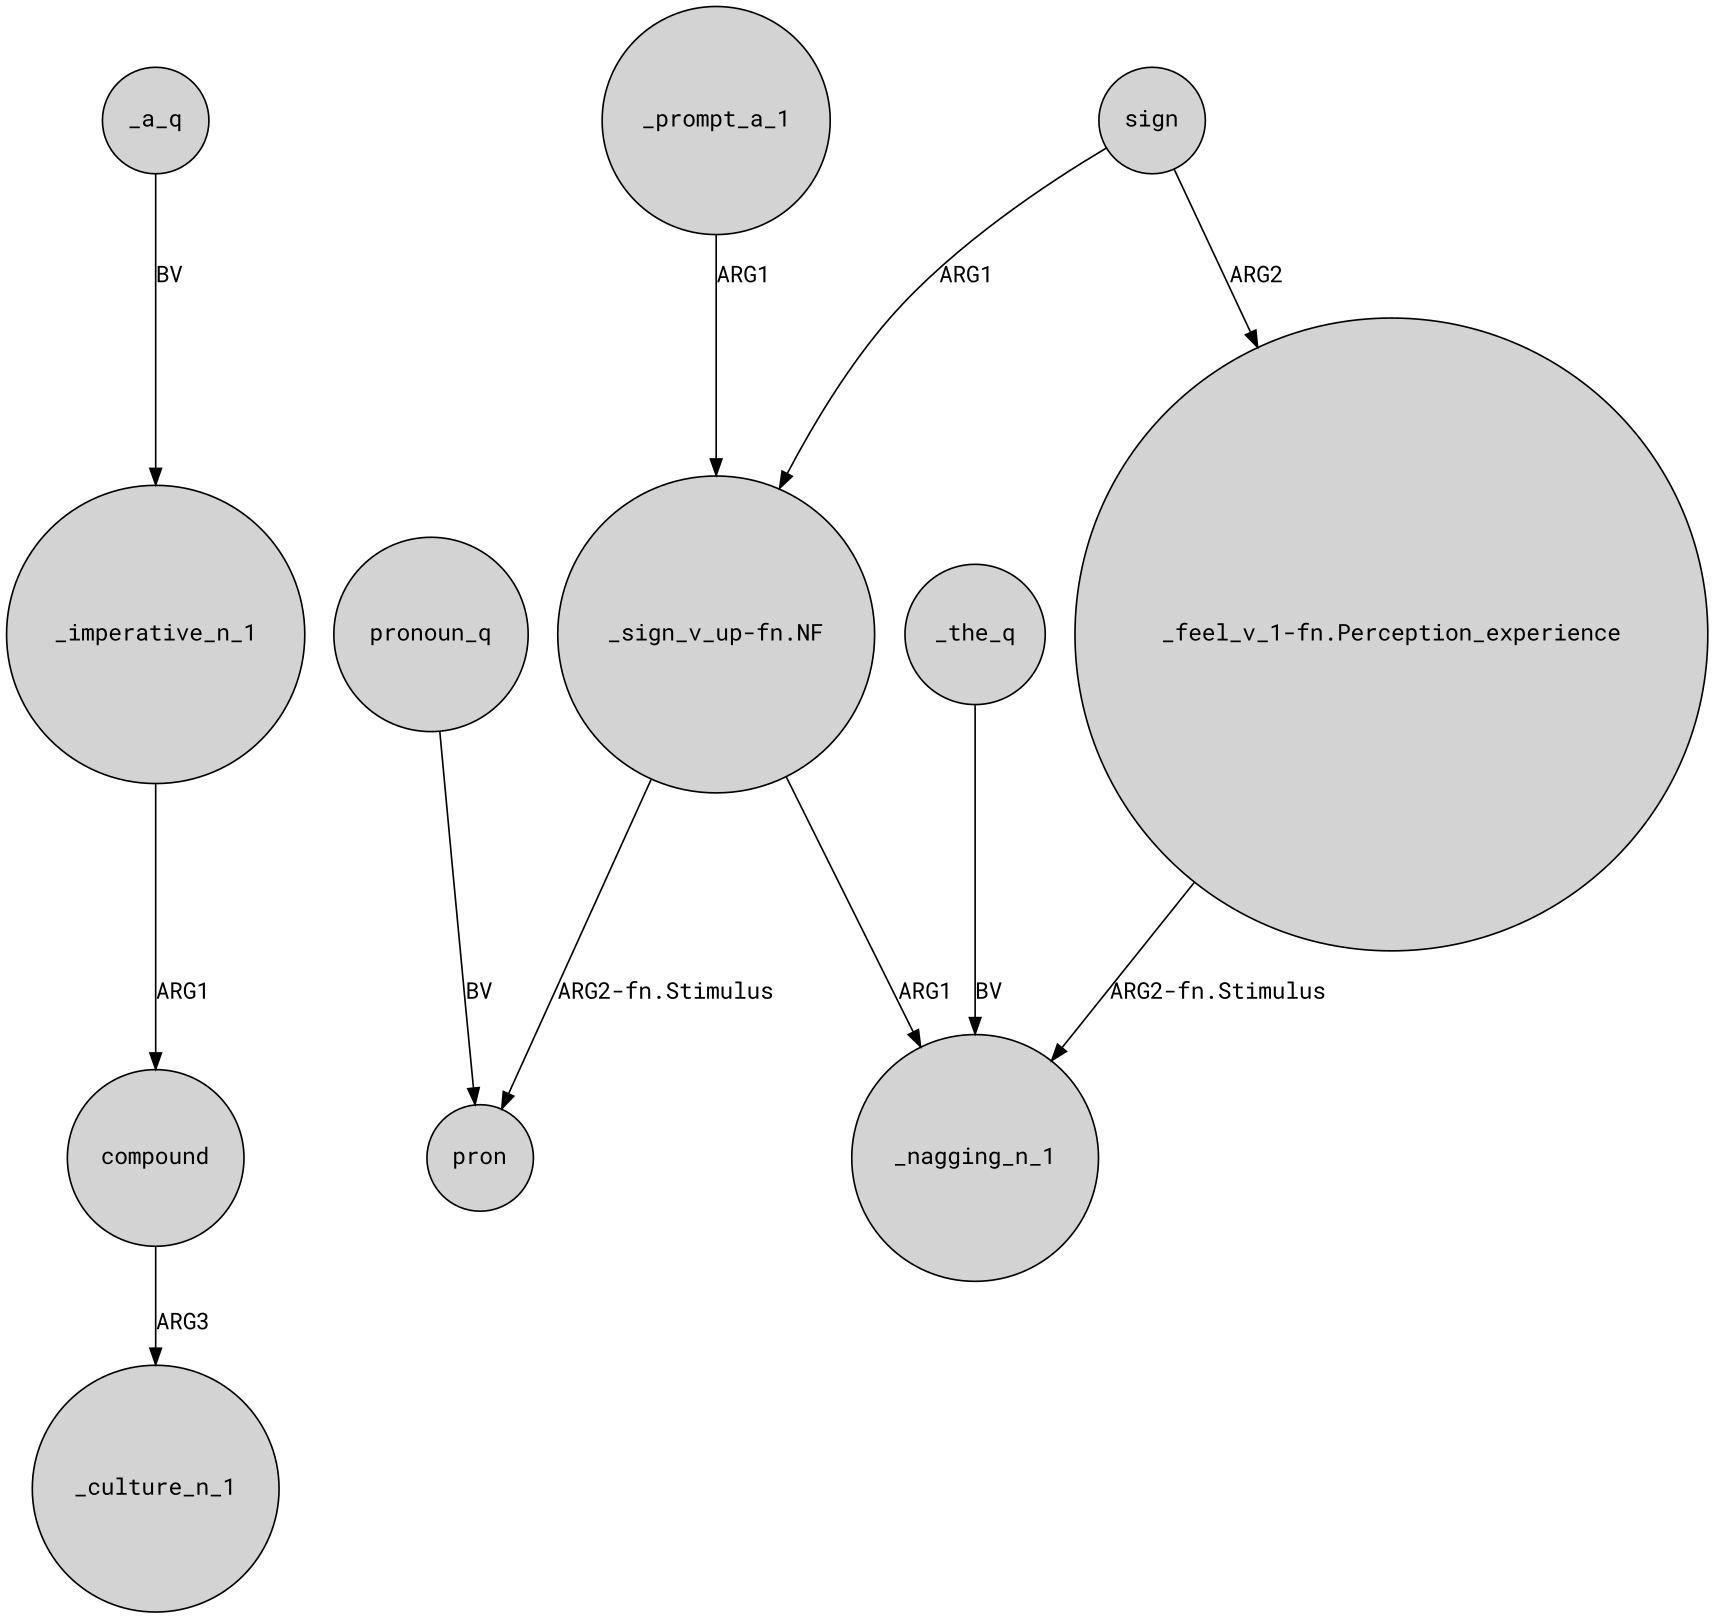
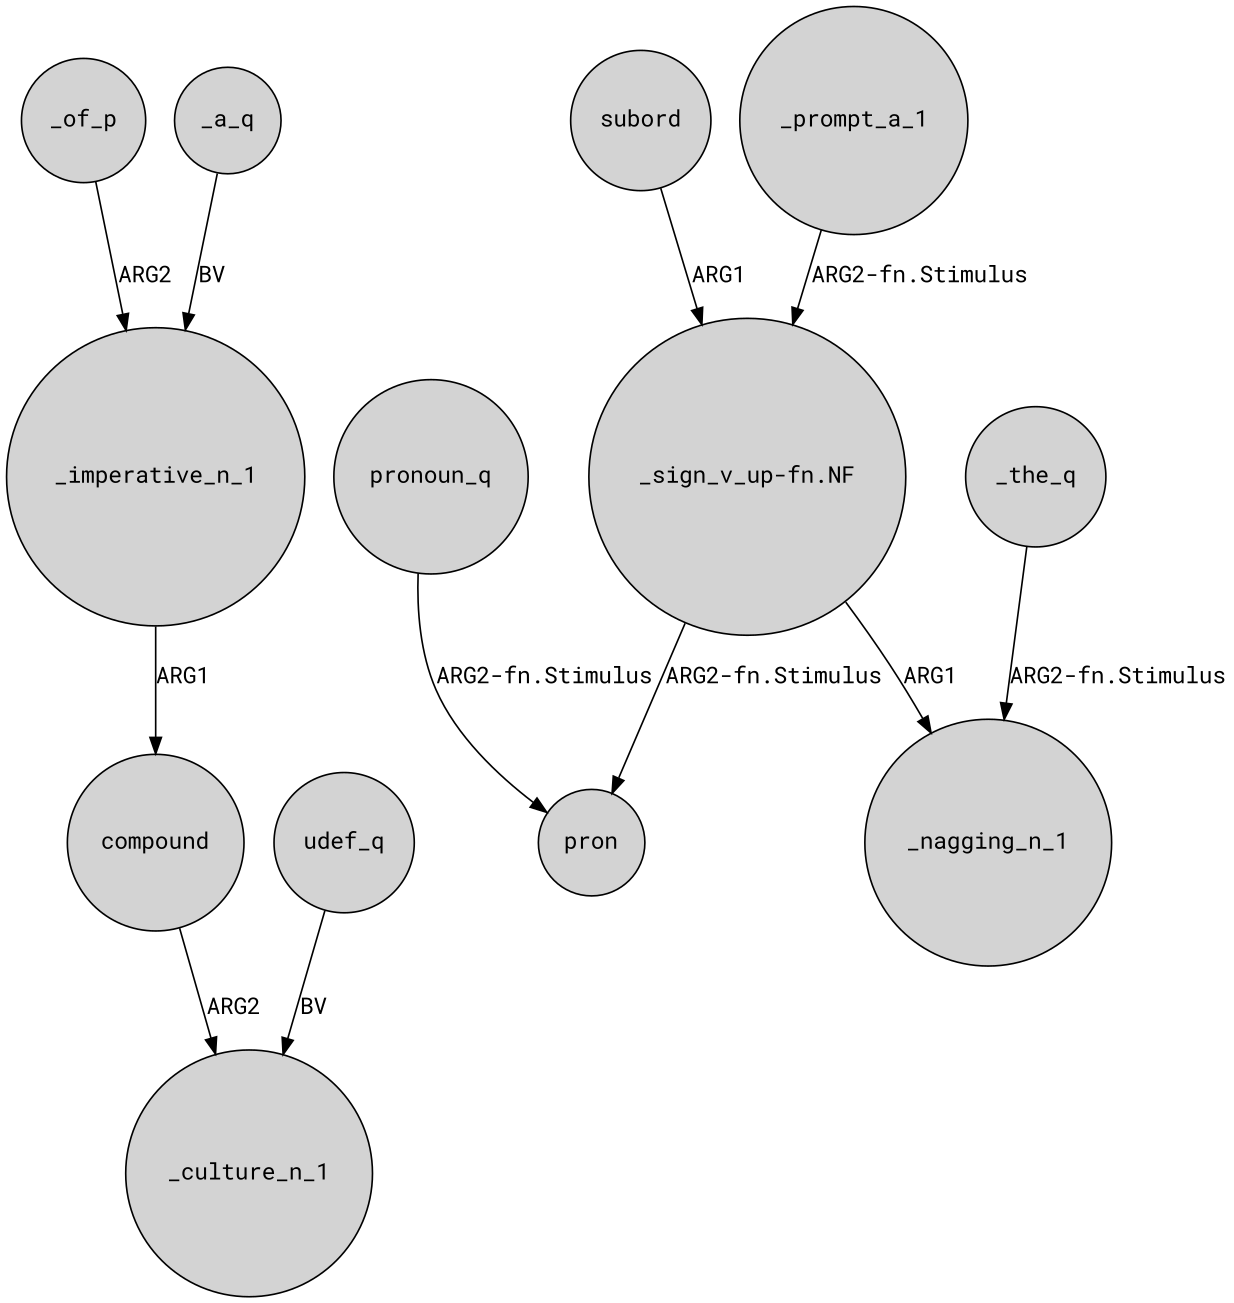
node "_of_p": added
node "sign": label "sign" -> "subord"
edge "_prompt_a_1" -> "_sign_v_up-fn.NF": label "ARG1" -> "ARG2-fn.Stimulus"
node "_feel_v_1-fn.Perception_experience": removed
node "udef_q": added
edge "pronoun_q" -> "pron": label "BV" -> "ARG2-fn.Stimulus"
edge "_the_q" -> "_nagging_n_1": label "BV" -> "ARG2-fn.Stimulus"
edge "compound" -> "_culture_n_1": label "ARG3" -> "ARG2"
